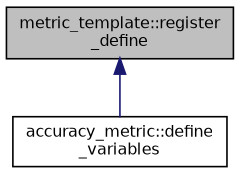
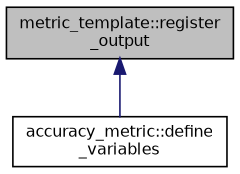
node "metric_template::register _define": label "metric_template::register _define" -> "metric_template::register _output"
